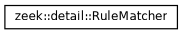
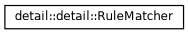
node "zeek::detail::RuleMatcher": label "zeek::detail::RuleMatcher" -> "detail::detail::RuleMatcher"
